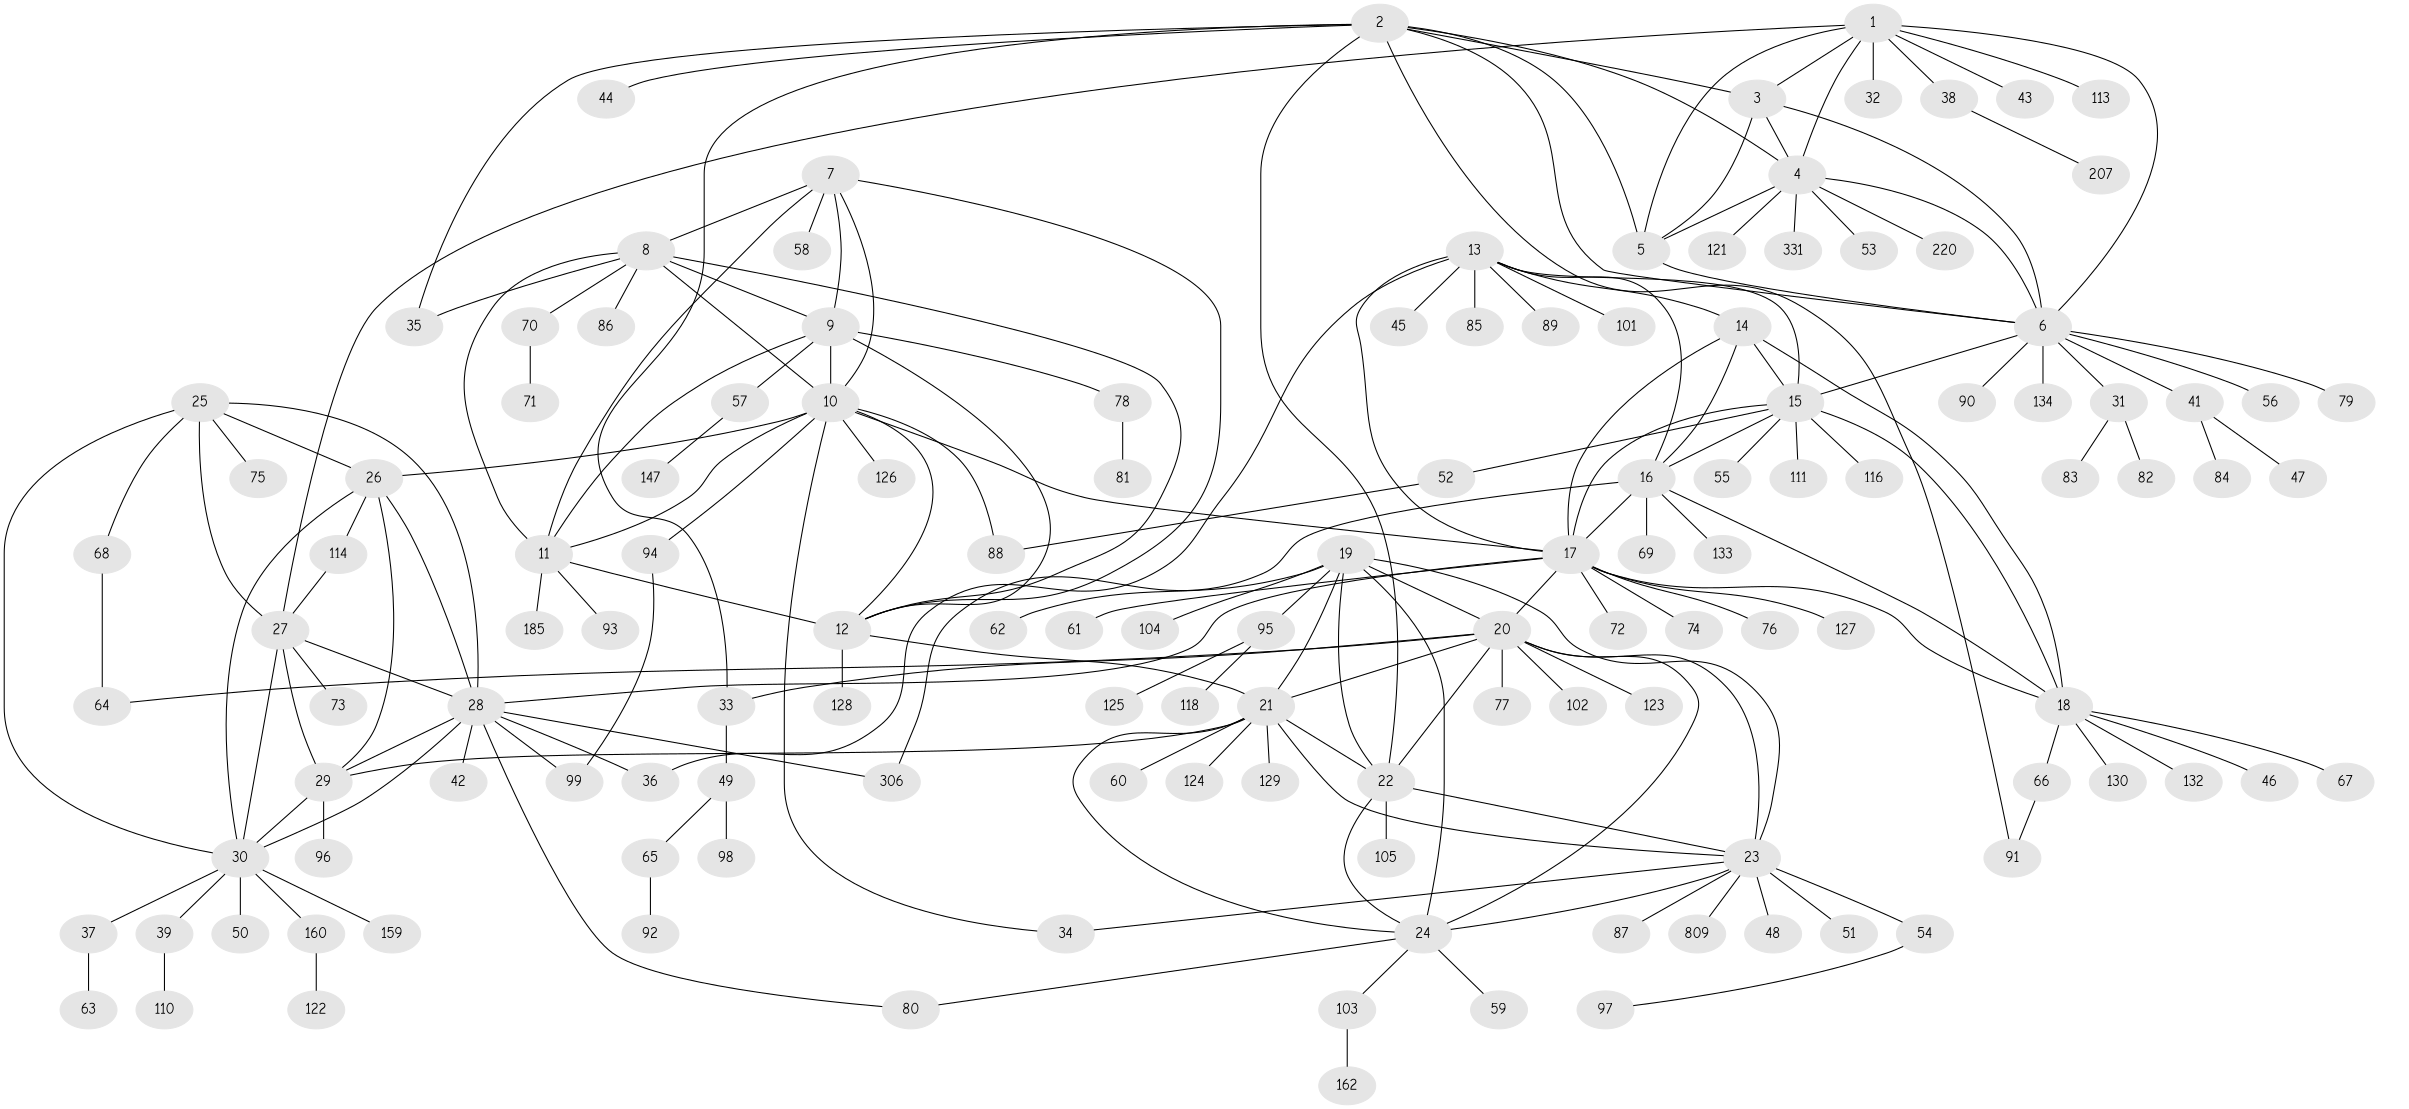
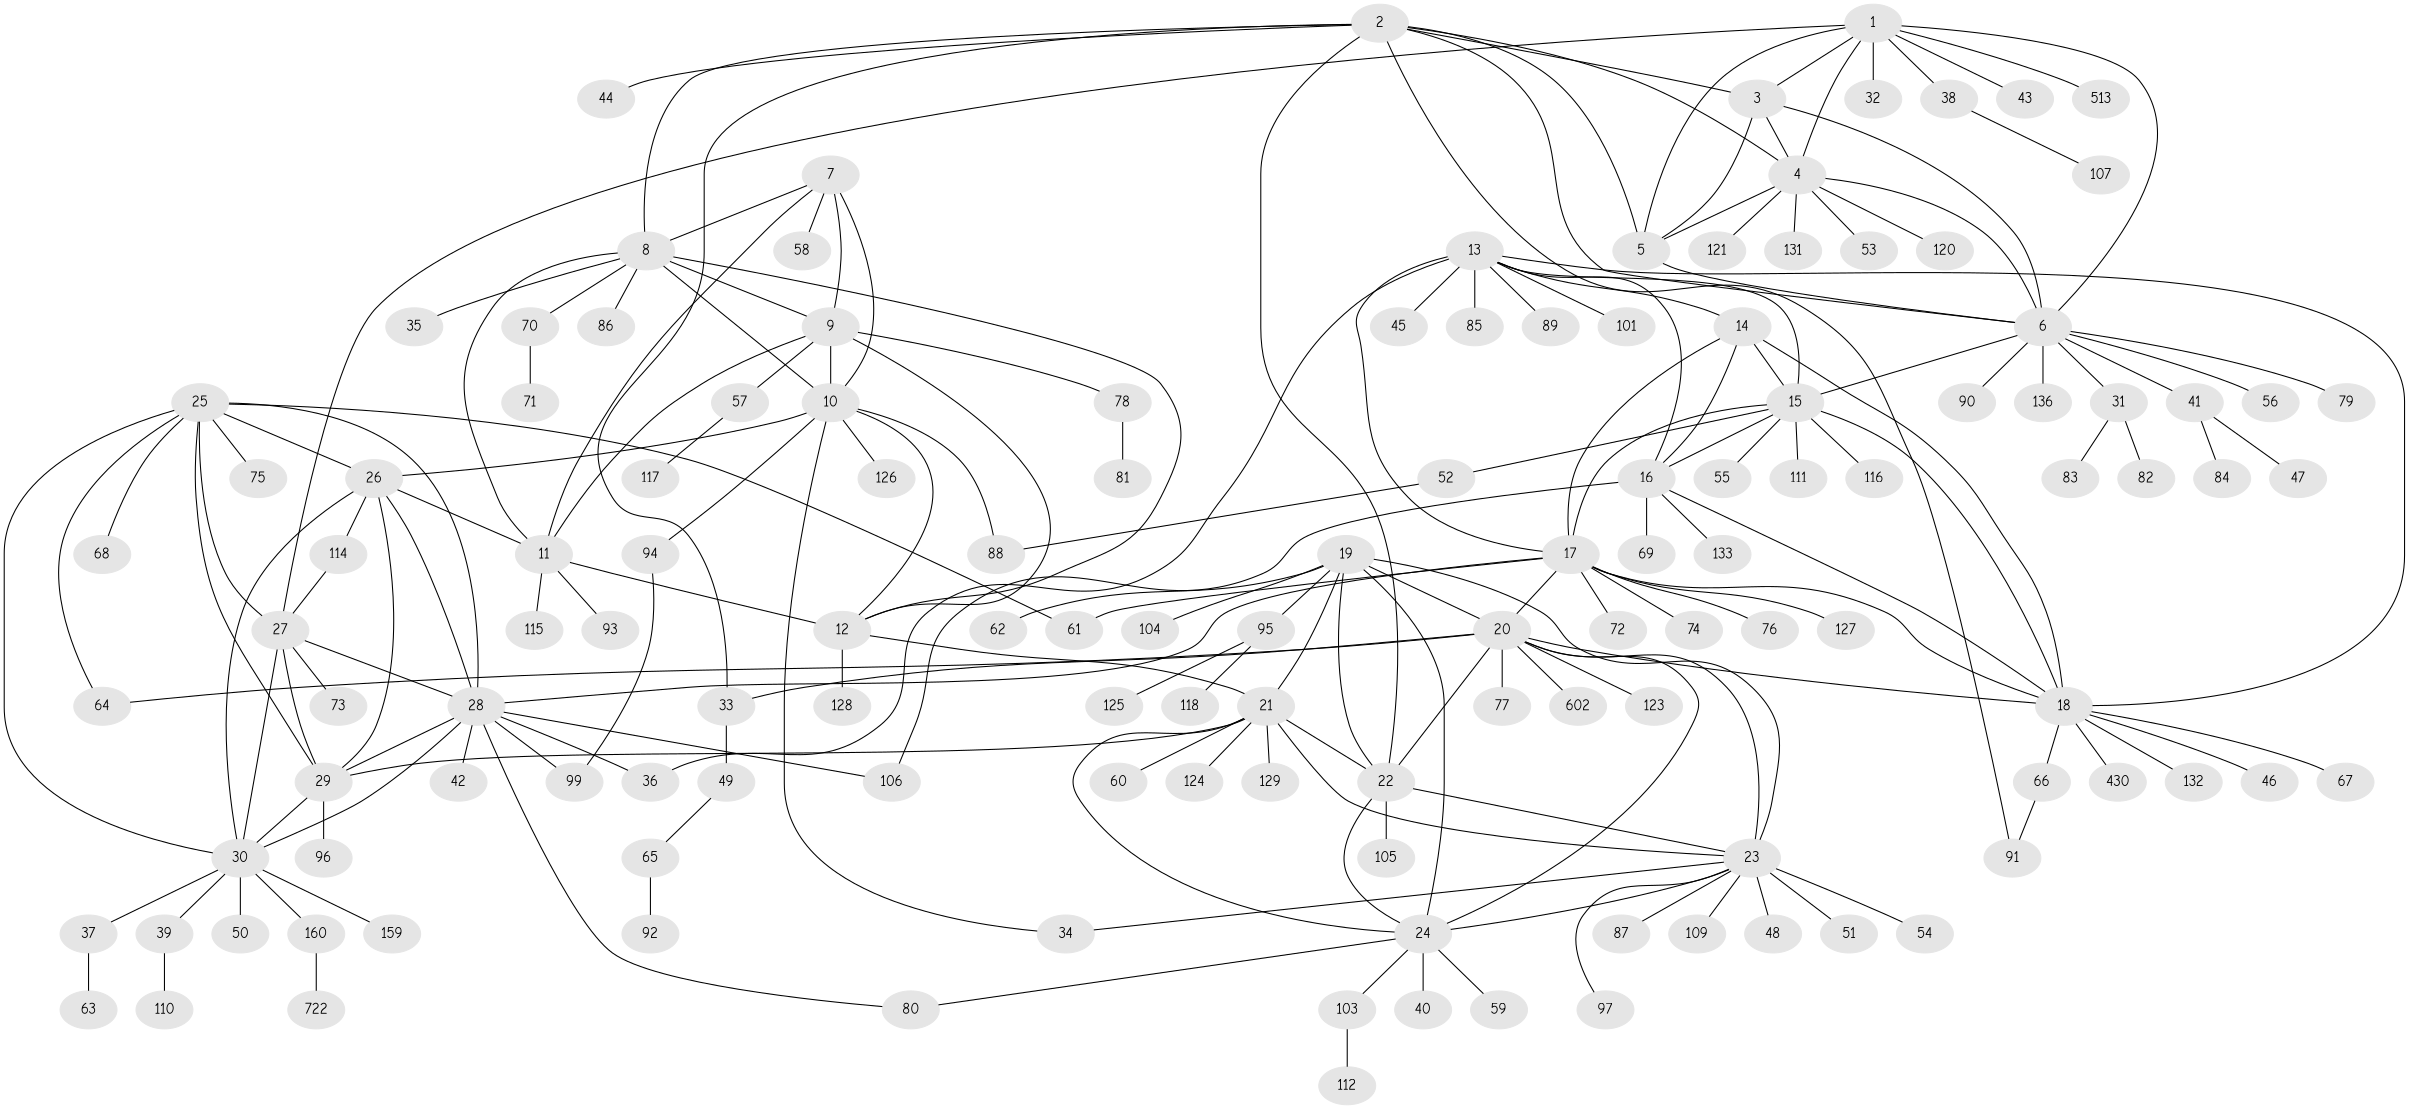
edge "2" -- "35": now "2" -- "8"
node "113": label "113" -> "513"
node "207": label "207" -> "107"
node "331": label "331" -> "131"
node "220": label "220" -> "120"
edge "13" -- "18": added
edge "7" -- "12": removed
node "134": label "134" -> "136"
edge "25" -- "61": added
node "147": label "147" -> "117"
edge "10" -- "11": now "26" -- "11"
edge "10" -- "17": removed
edge "16" -- "17": removed
edge "25" -- "29": added
edge "68" -- "64": now "25" -- "64"
node "185": label "185" -> "115"
edge "20" -- "21": now "20" -- "18"
node "102": label "102" -> "602"
node "306": label "306" -> "106"
node "130": label "130" -> "430"
node "98": removed
node "809": label "809" -> "109"
edge "54" -- "97": now "23" -- "97"
node "122": label "122" -> "722"
node "40": added
node "162": label "162" -> "112"
